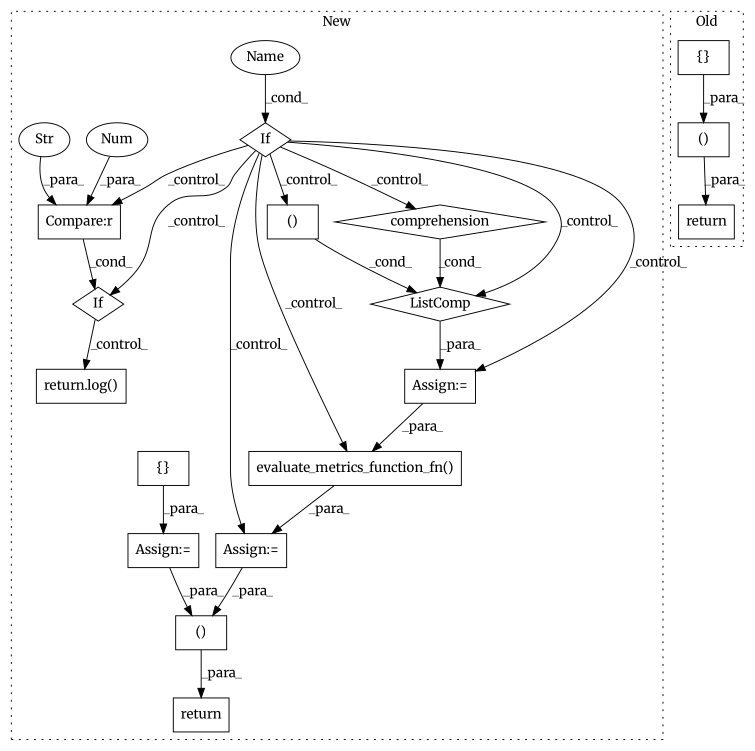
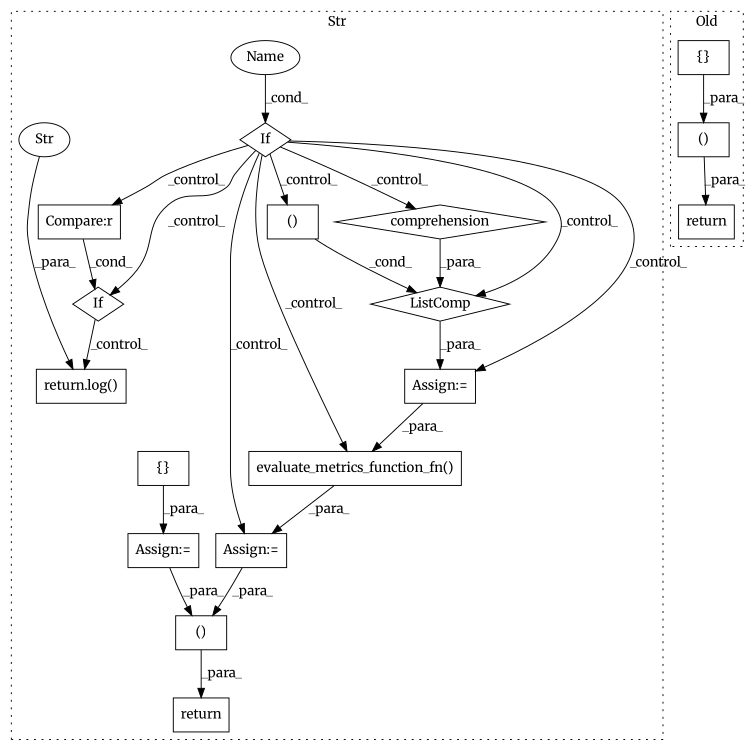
cluster "New": label "New" -> "Str"
node "Num": removed
edge "Str" -> "Compare:r": now "Str" -> "return.log()"
edge "comprehension" -> "ListComp": label "_cond_" -> "_para_"
